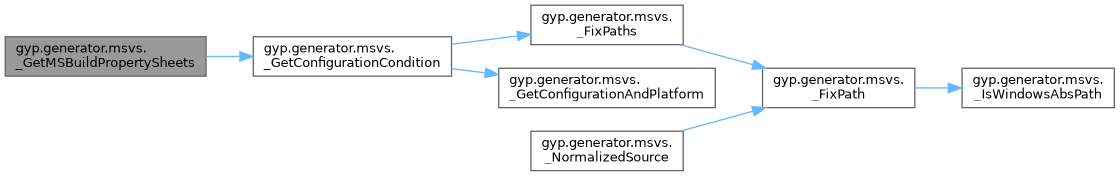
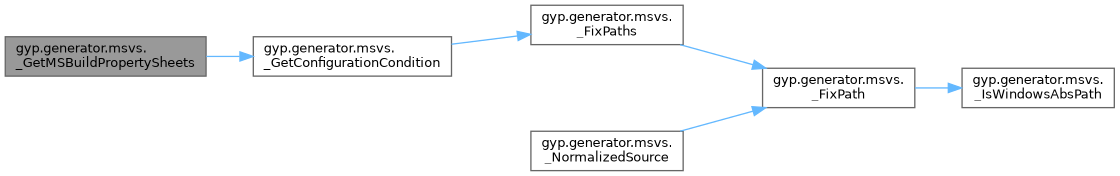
node "gyp.generator.msvs. _GetConfigurationAndPlatform": removed
